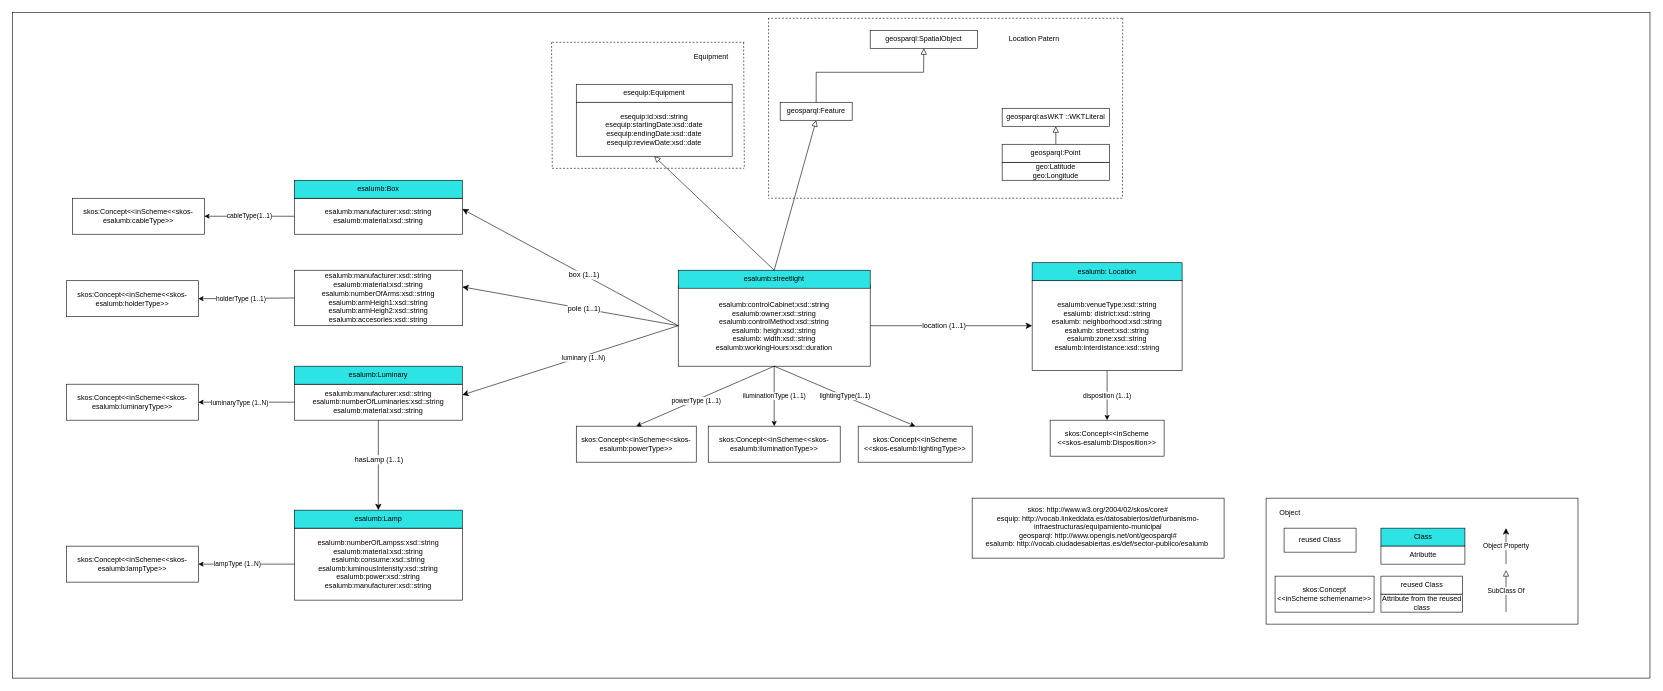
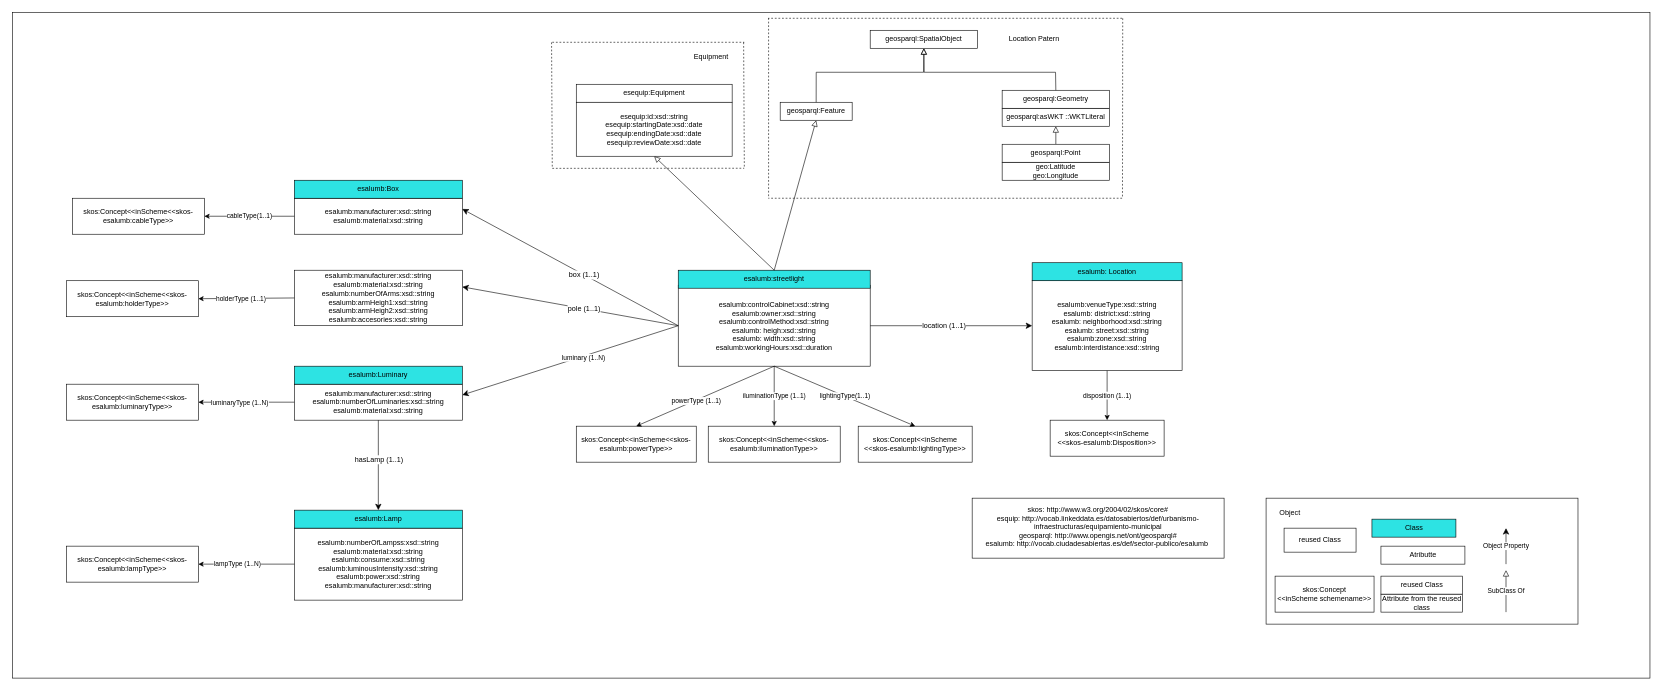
edge "geosparql:Geometry" -> "geosparql:SpatialObject": added
node "geosparql:Geometry": added
node "Class": moved (1423, 537) -> (1414, 528)
